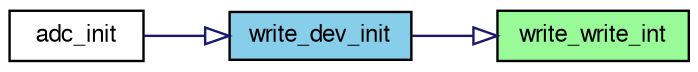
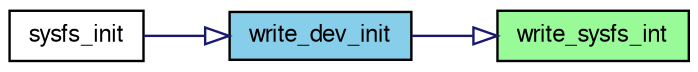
node "adc_init": label "adc_init" -> "sysfs_init"
node "write_write_int": label "write_write_int" -> "write_sysfs_int"
